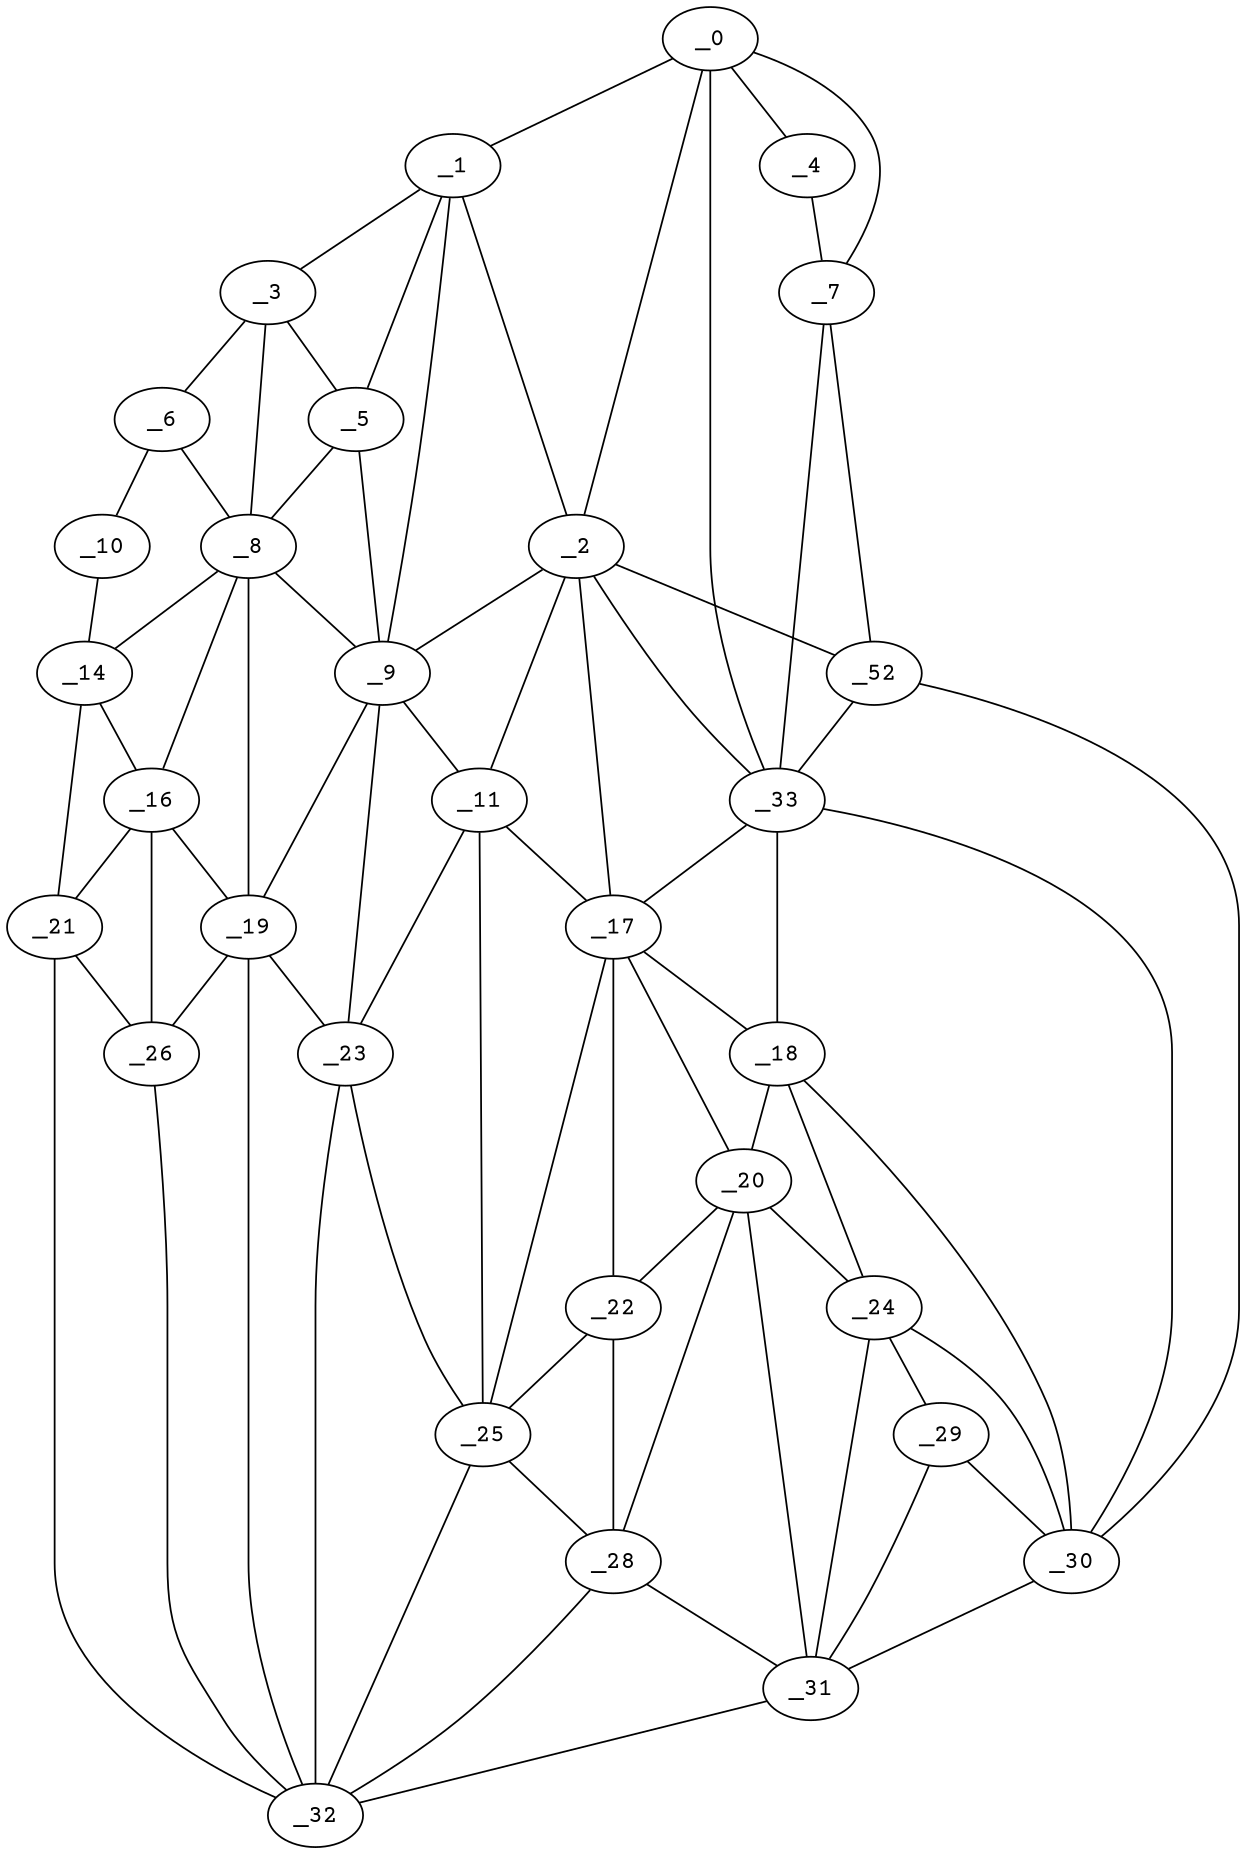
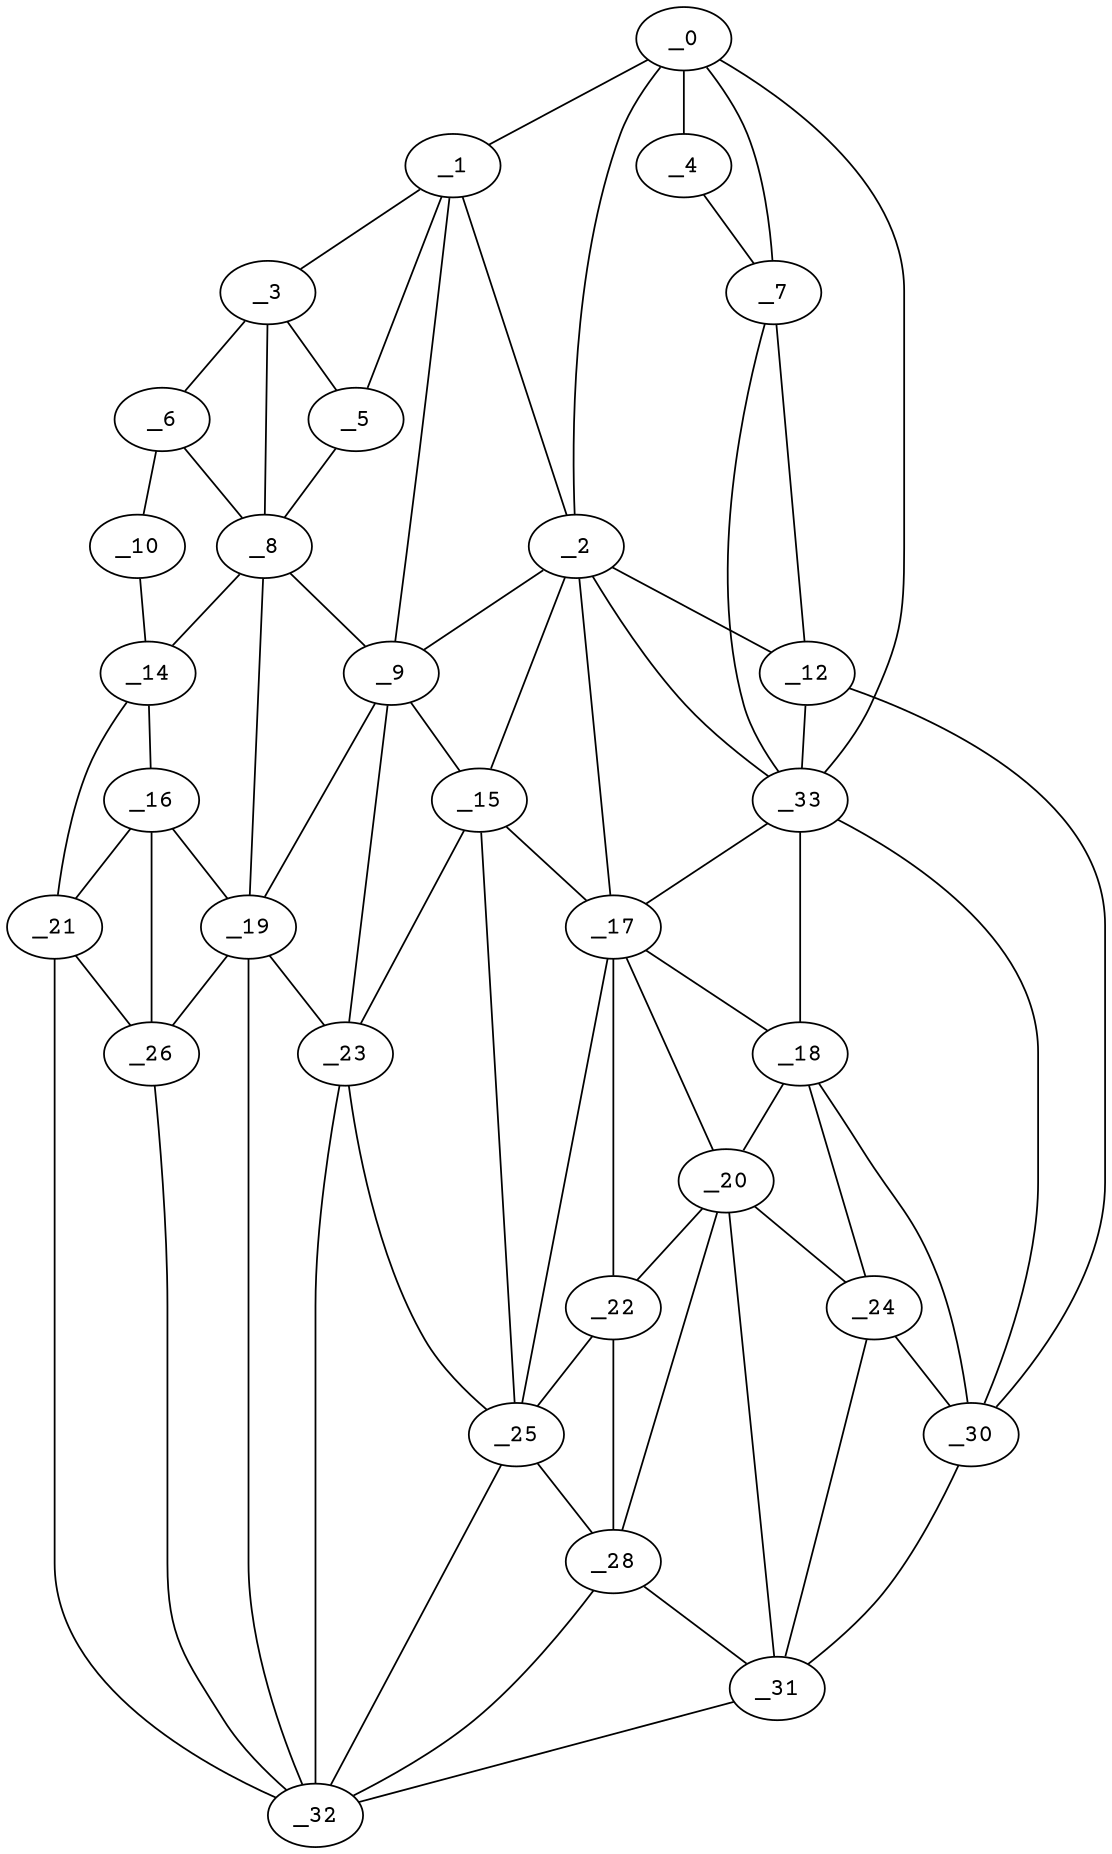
edge "_5" -- "_9": removed
edge "_8" -- "_16": removed
node "_52": label "_52" -> "_12"
node "_11": label "_11" -> "_15"
node "_29": removed
